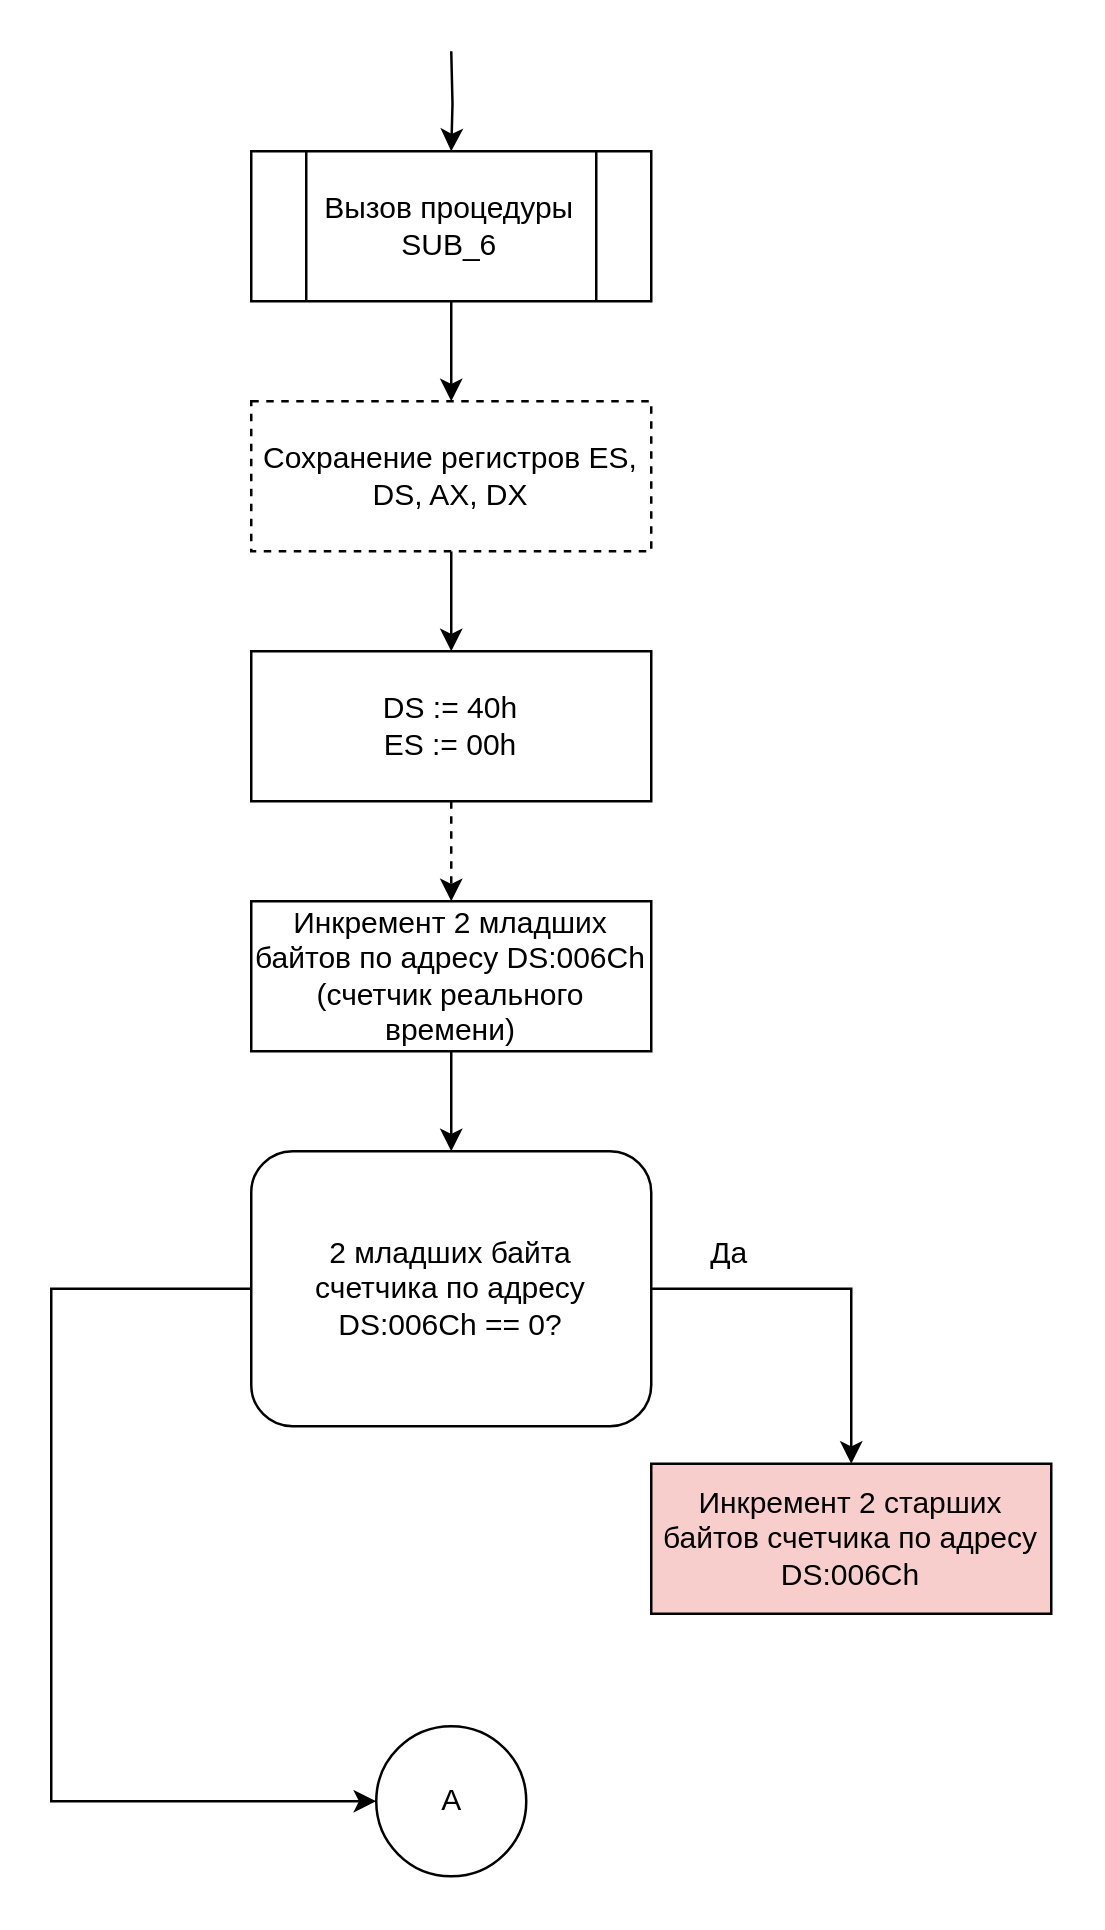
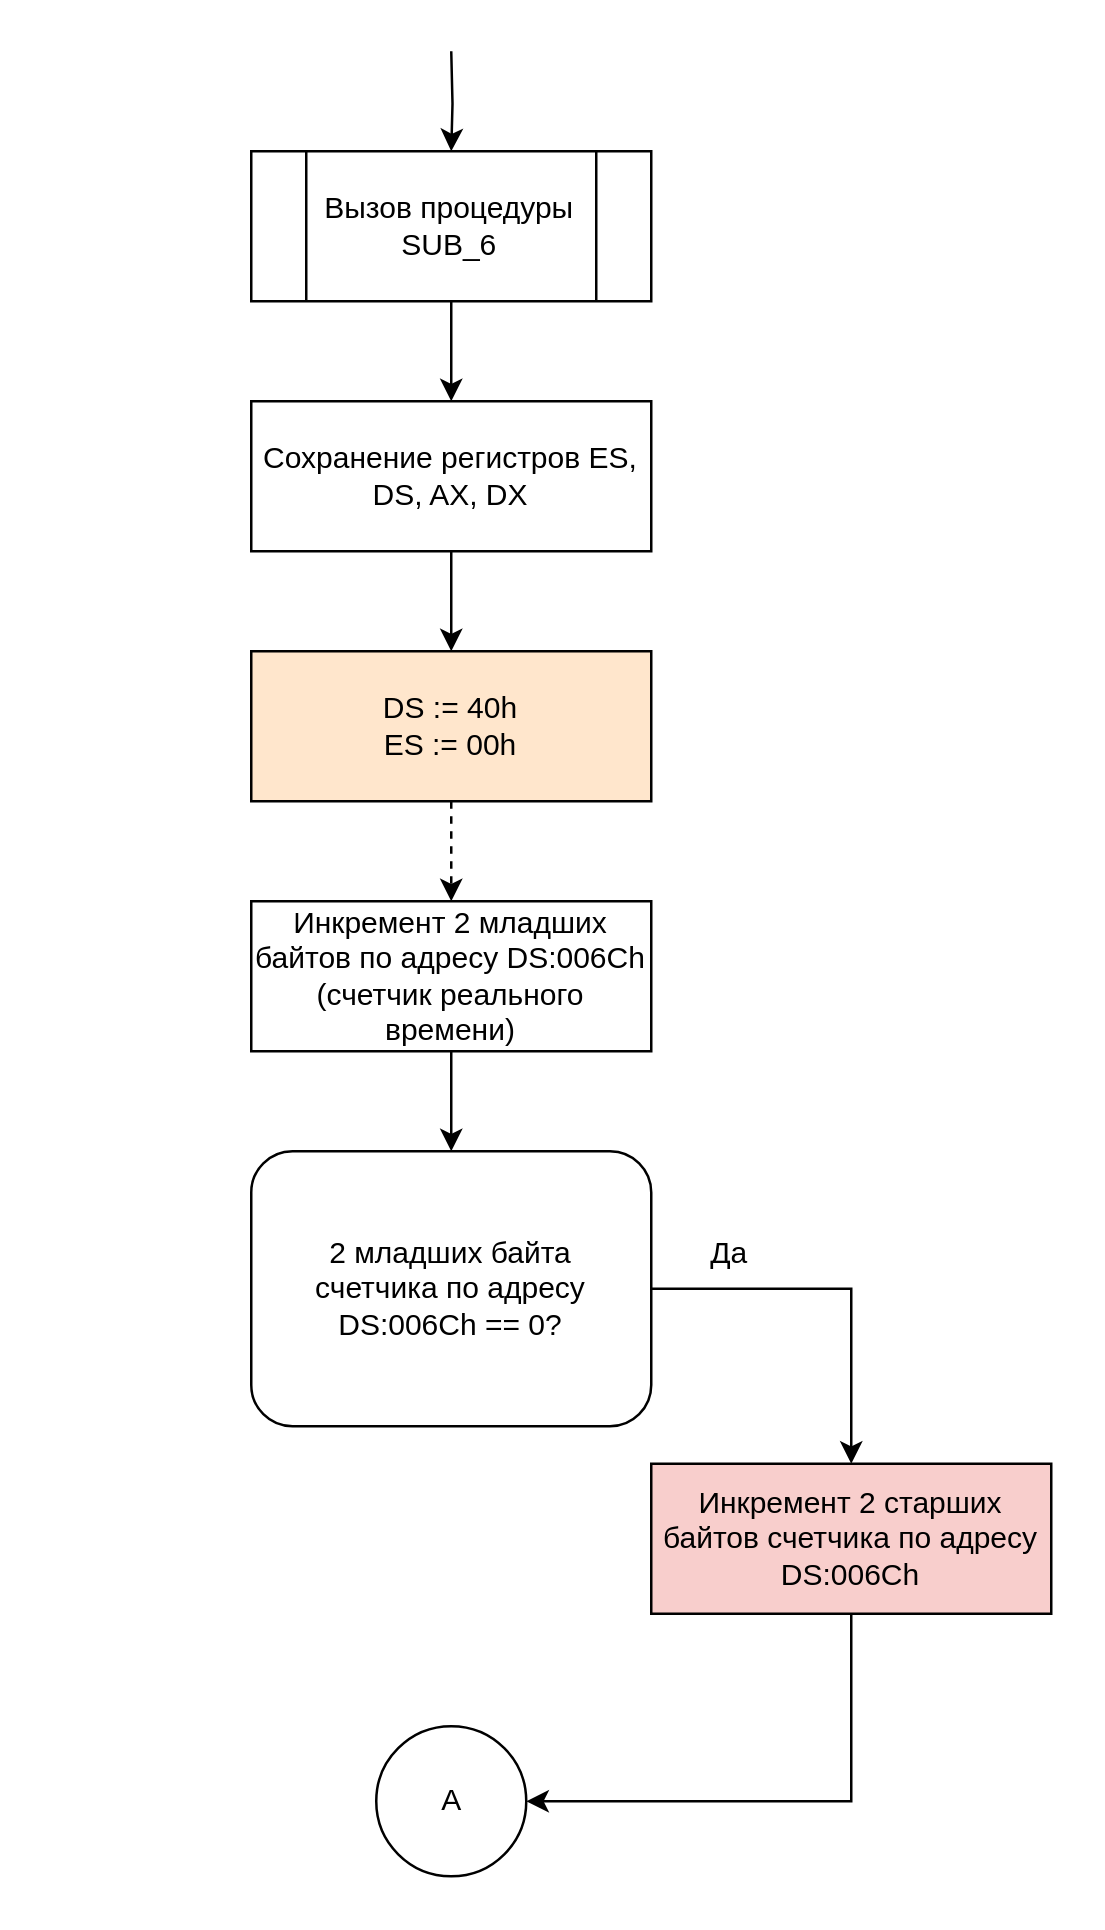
node "Сохранение регистров ES, DS, AX, DX": style dashed -> solid
node "DS := 40h ES := 00h": fillcolor #ffffff -> #ffe6cc
edge "2 младших байта счетчика по адресу DS:006Ch == 0?" -> "А": removed
edge "Инкремент 2 старших байтов счетчика по адресу DS:006Ch" -> "А": added
